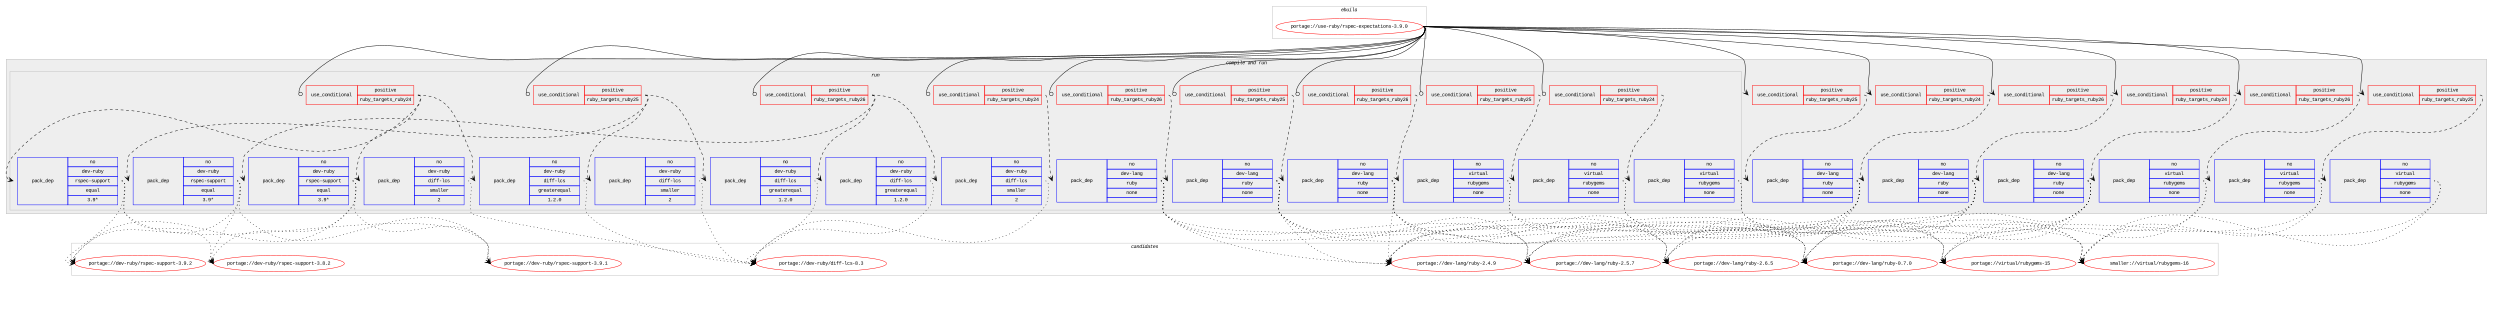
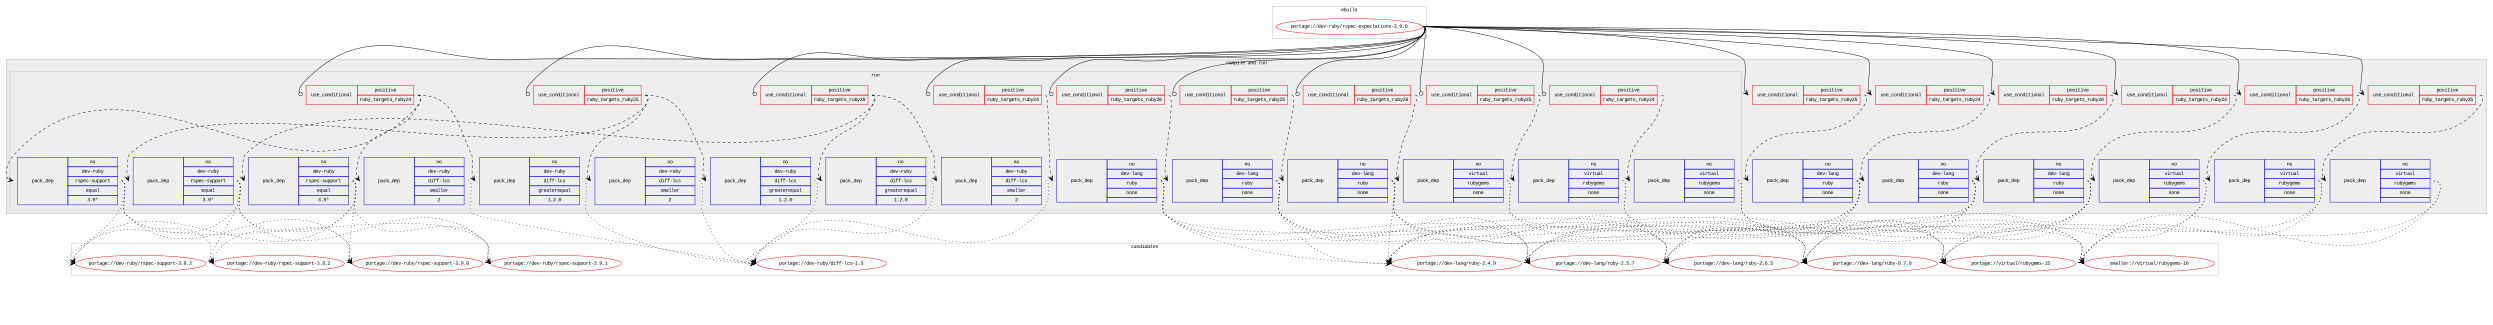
node "portage://use-ruby/rspec-expectations-3.9.0": label "portage://use-ruby/rspec-expectations-3.9.0" -> "portage://dev-ruby/rspec-expectations-3.9.0"
node "portage://dev-ruby/rspec-support-3.9.0": added
node "portage://dev-ruby/diff-lcs-8.3": label "portage://dev-ruby/diff-lcs-8.3" -> "portage://dev-ruby/diff-lcs-1.3"
